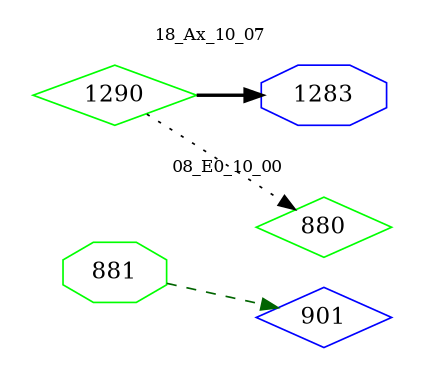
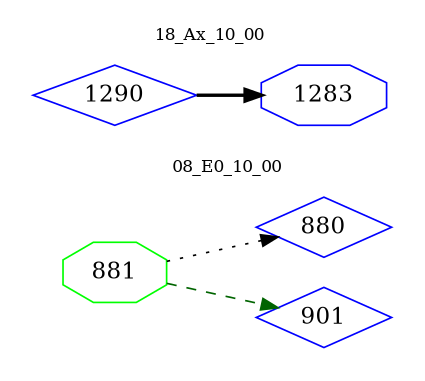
cluster "18_Ax_10_07": label "18_Ax_10_07" -> "18_Ax_10_00"
node "1290": color green -> blue
edge "1290" -> "880": now "881" -> "880"
node "880": color green -> blue
